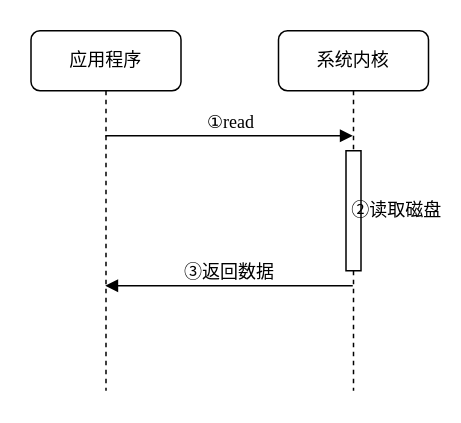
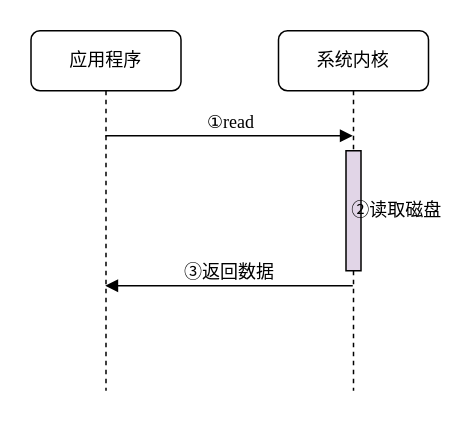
node "②读取磁盘": fillcolor #ffffff -> #e1d5e7
